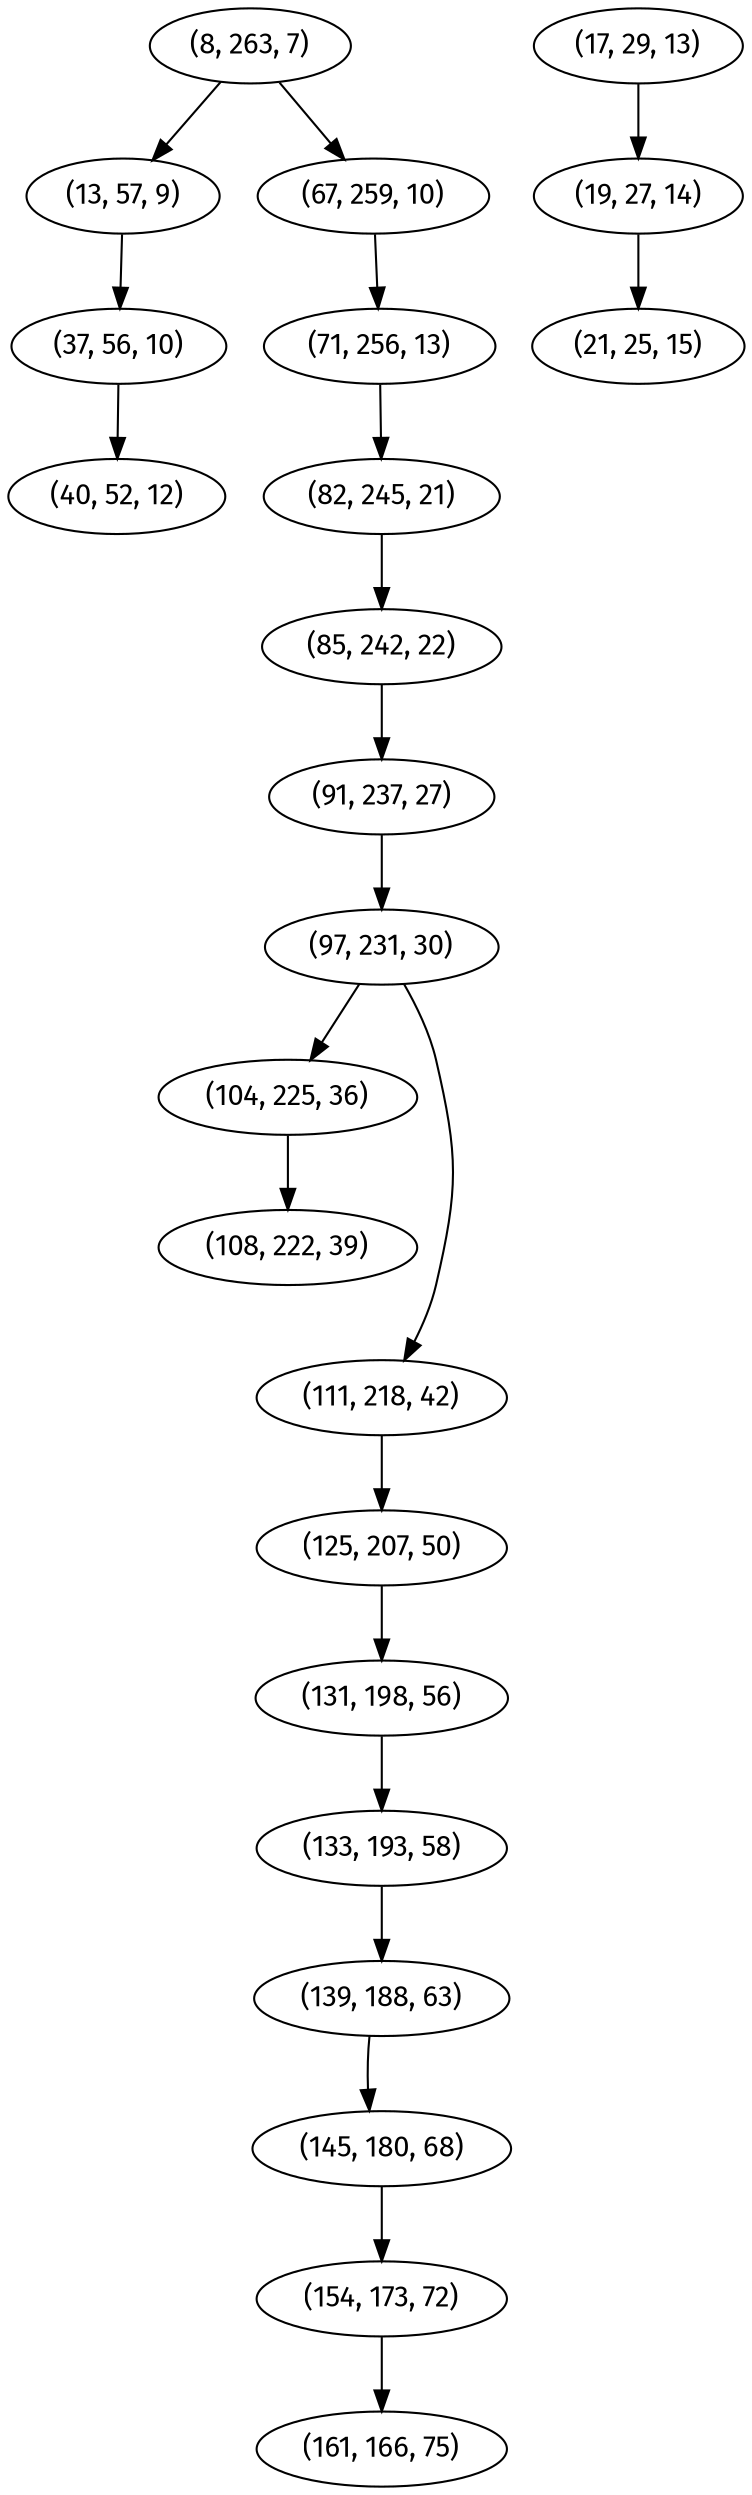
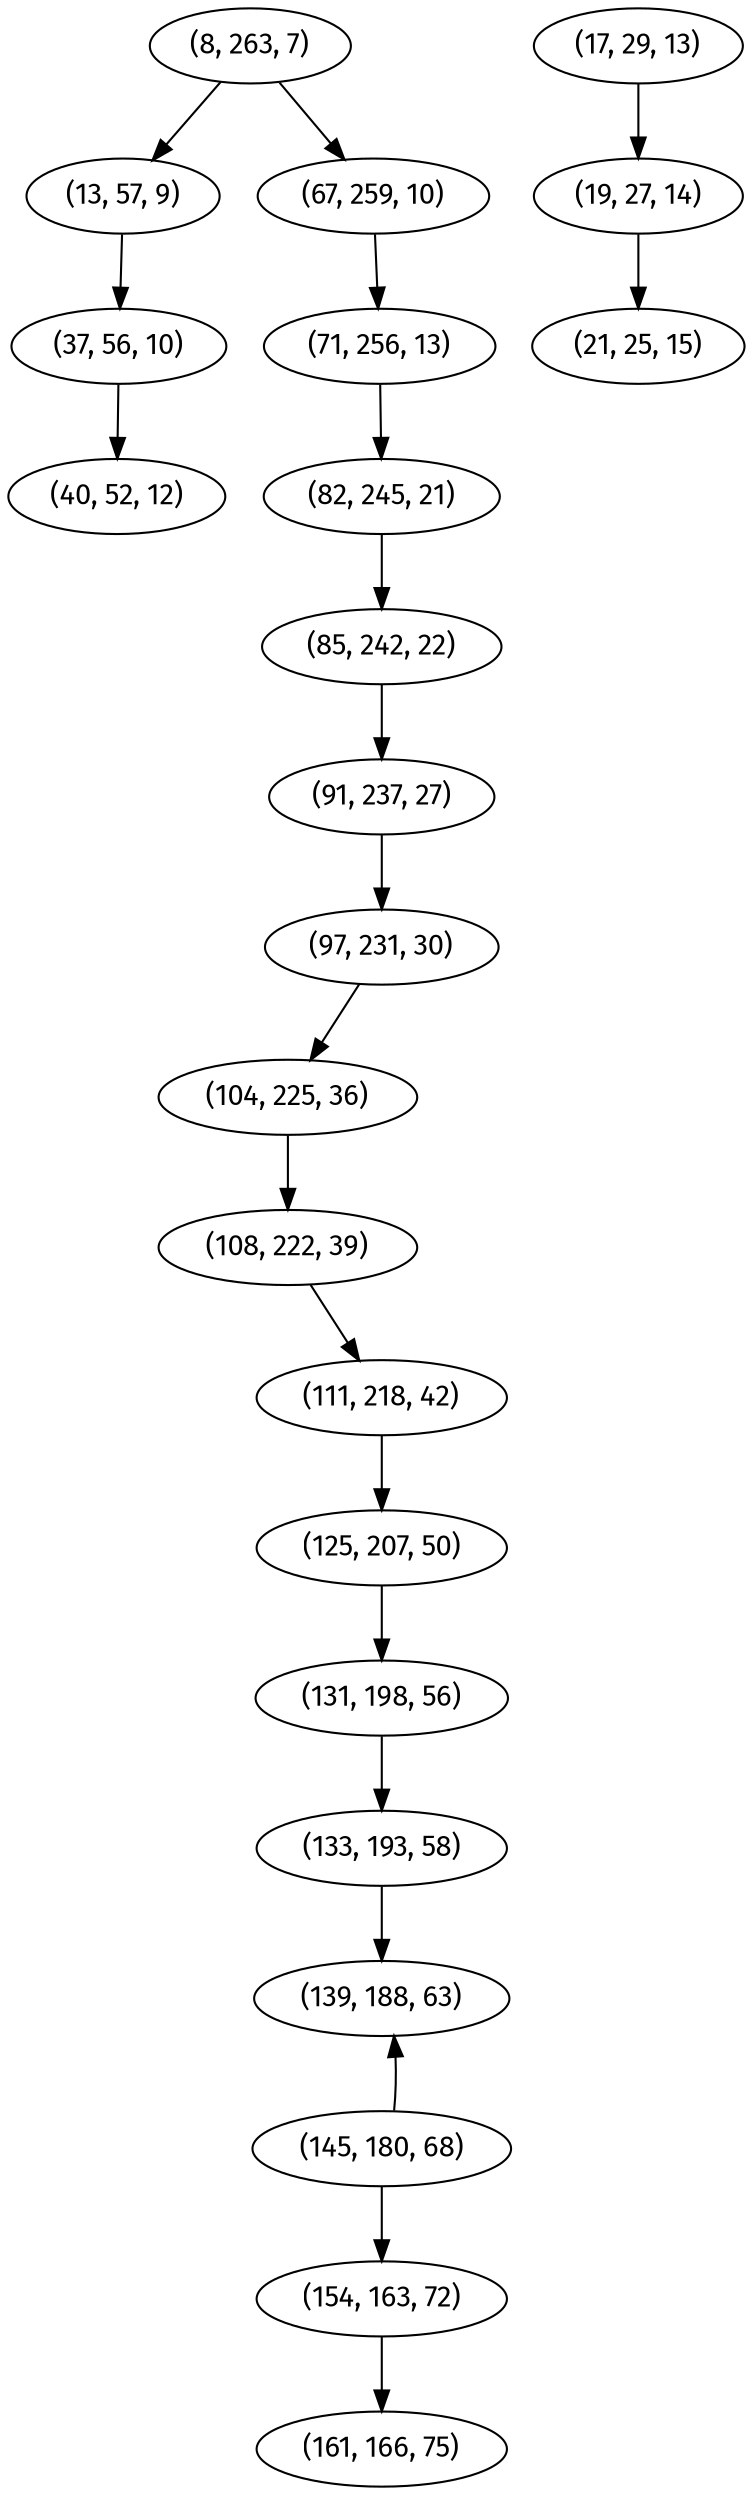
edge "(97, 231, 30)" -> "(111, 218, 42)": now "(108, 222, 39)" -> "(111, 218, 42)"
edge "(139, 188, 63)" -> "(145, 180, 68)": reversed
node "(154, 173, 72)": label "(154, 173, 72)" -> "(154, 163, 72)"
